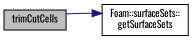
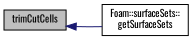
edge "trimCutCells" -> "Foam::surfaceSets:: getSurfaceSets": reversed
